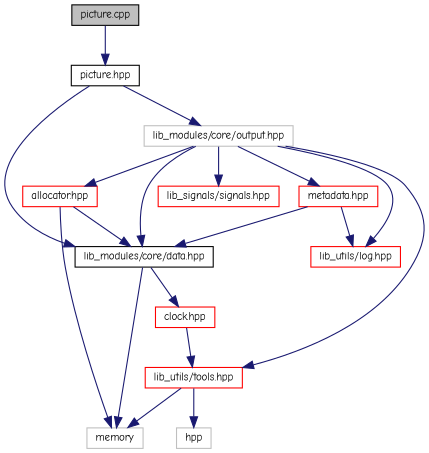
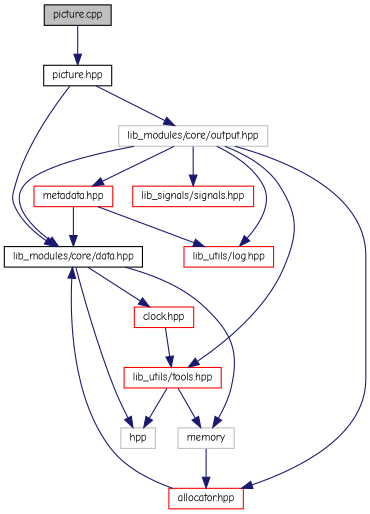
edge "allocator.hpp" -> "memory": reversed
edge "lib_modules/core/data.hpp" -> "hpp": added
